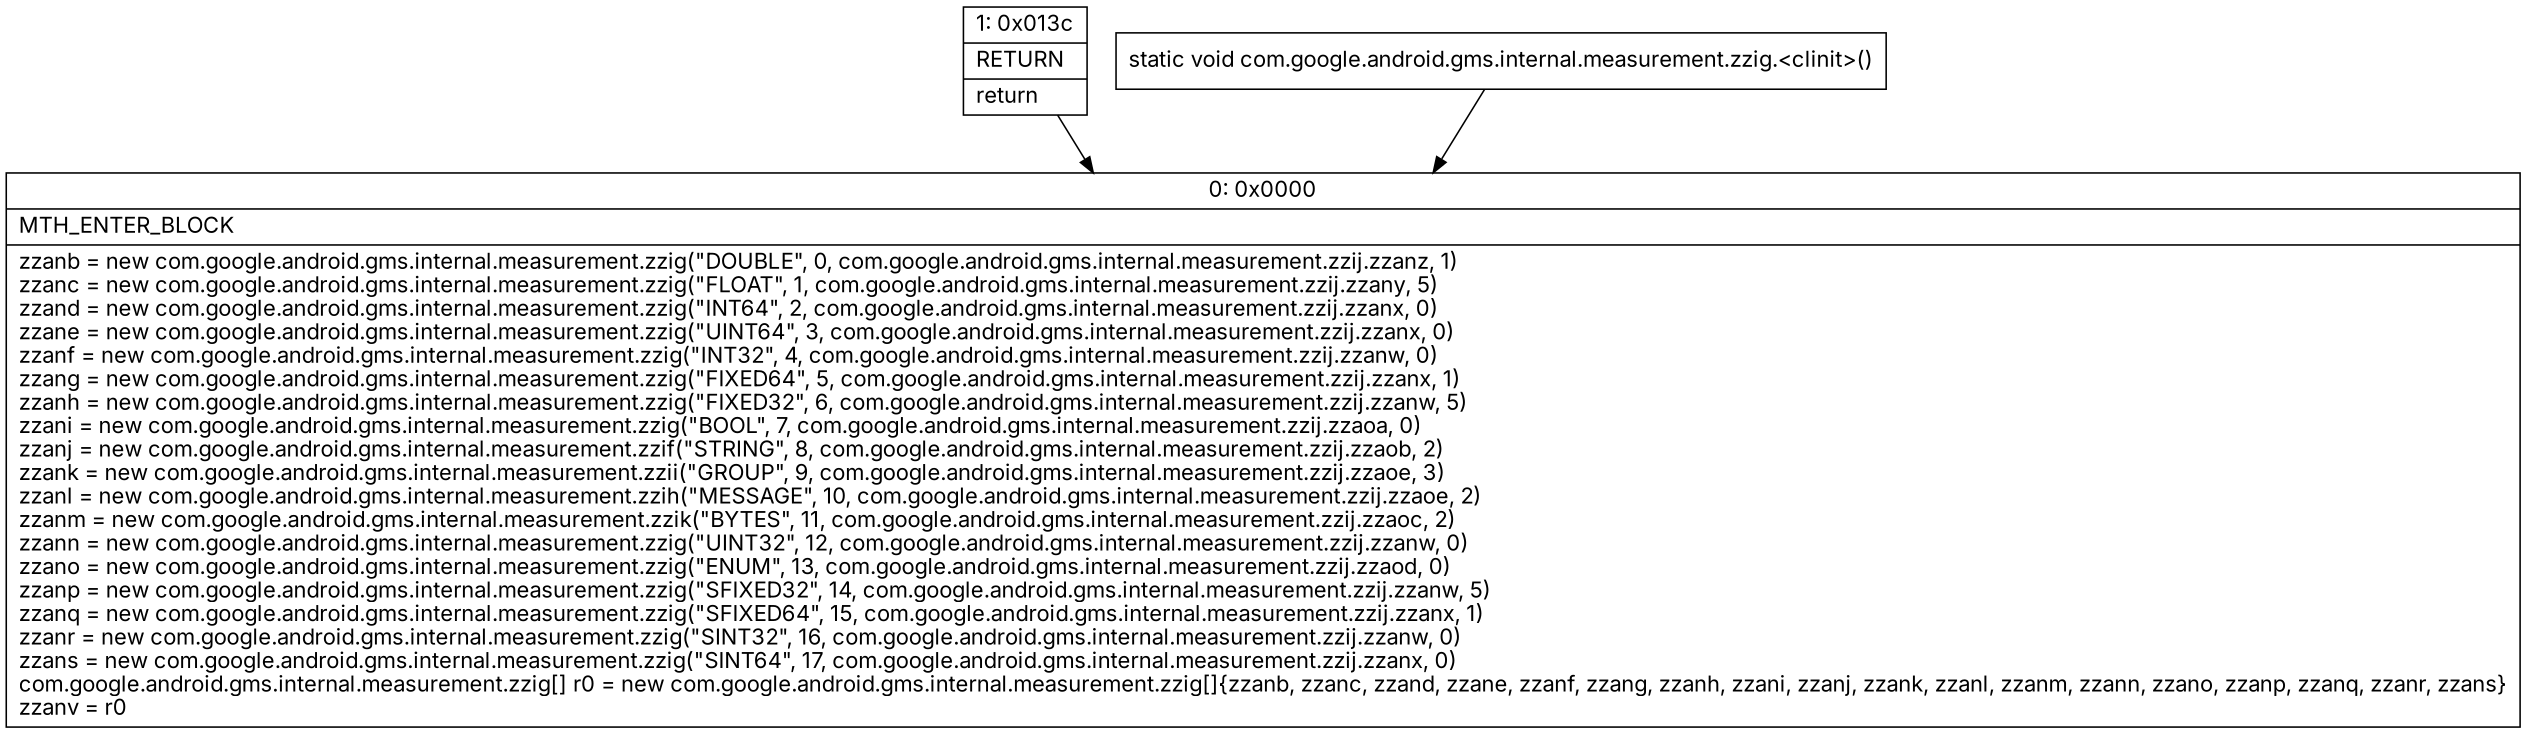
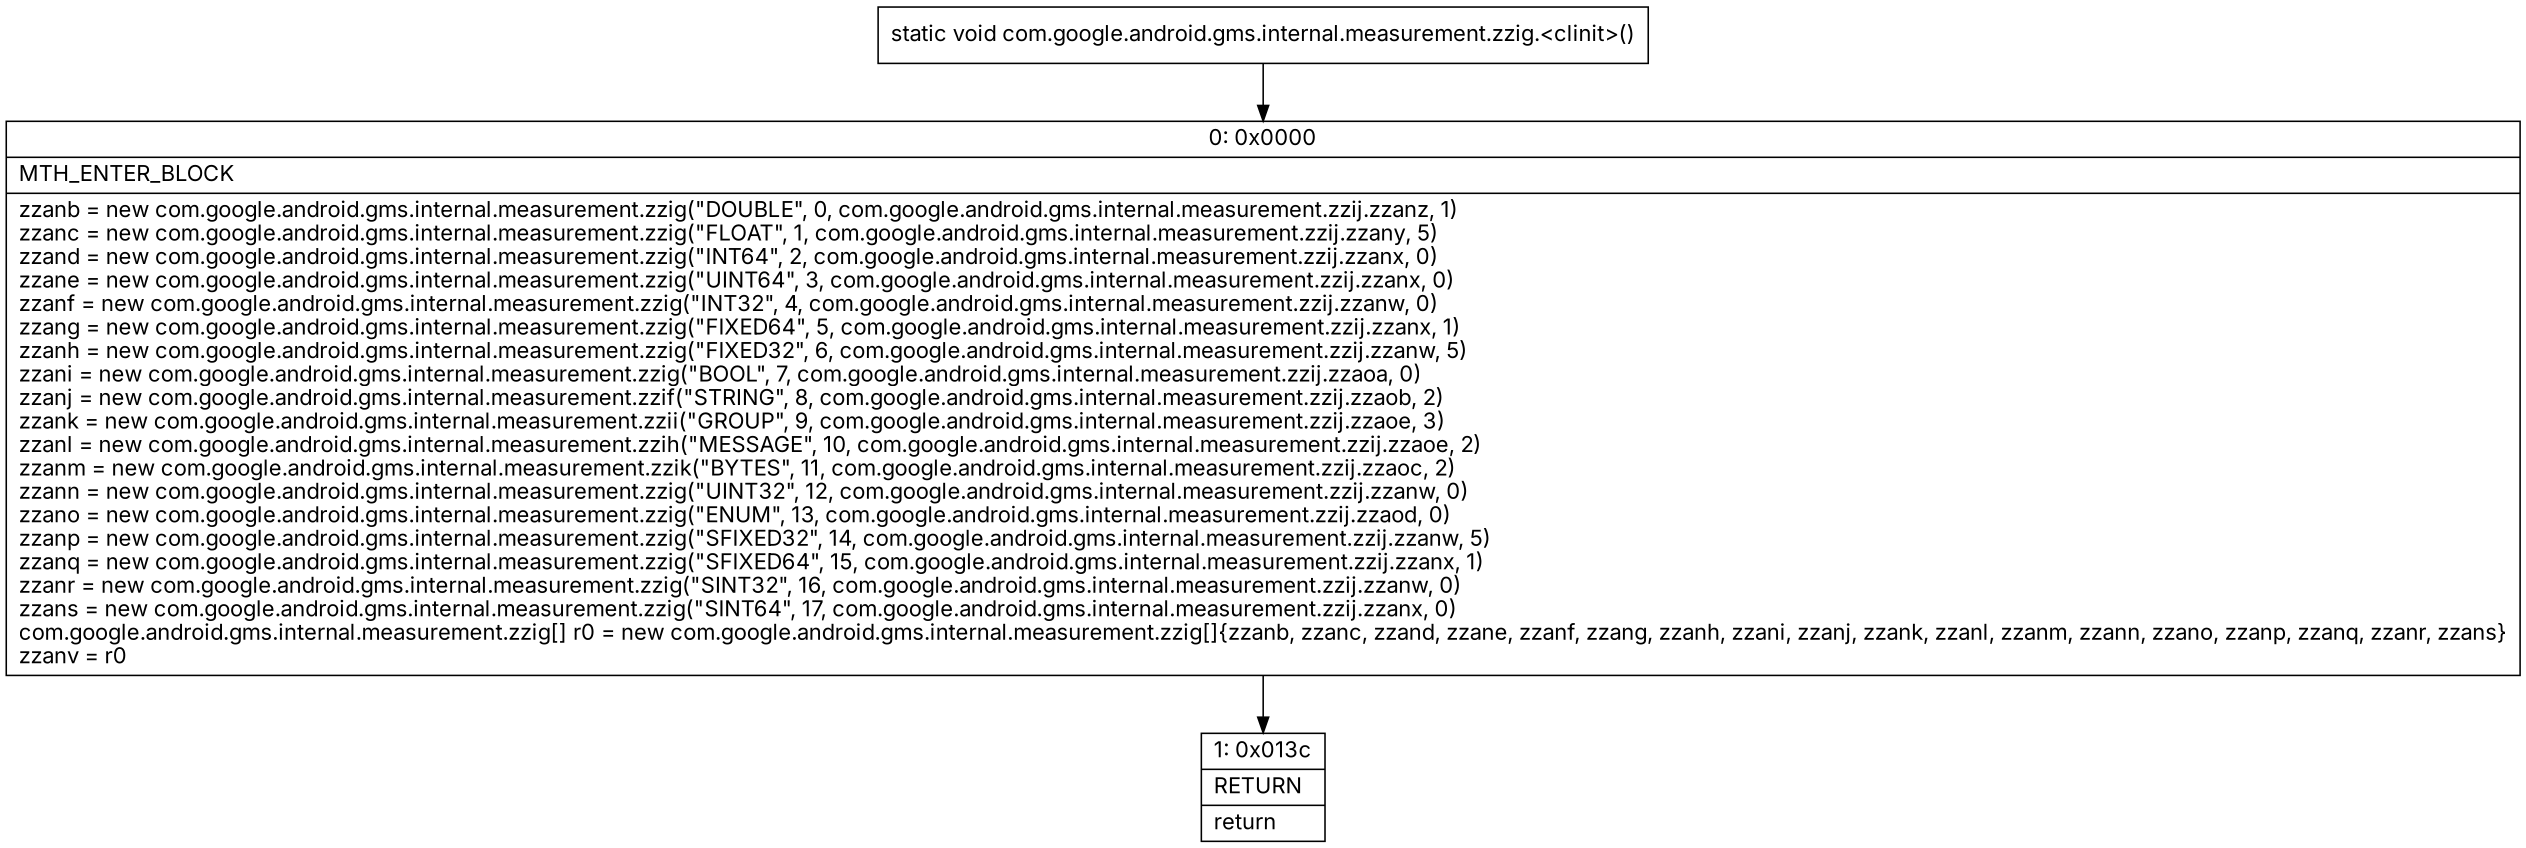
edge "1: 0x013c" -> "0: 0x0000": reversed
